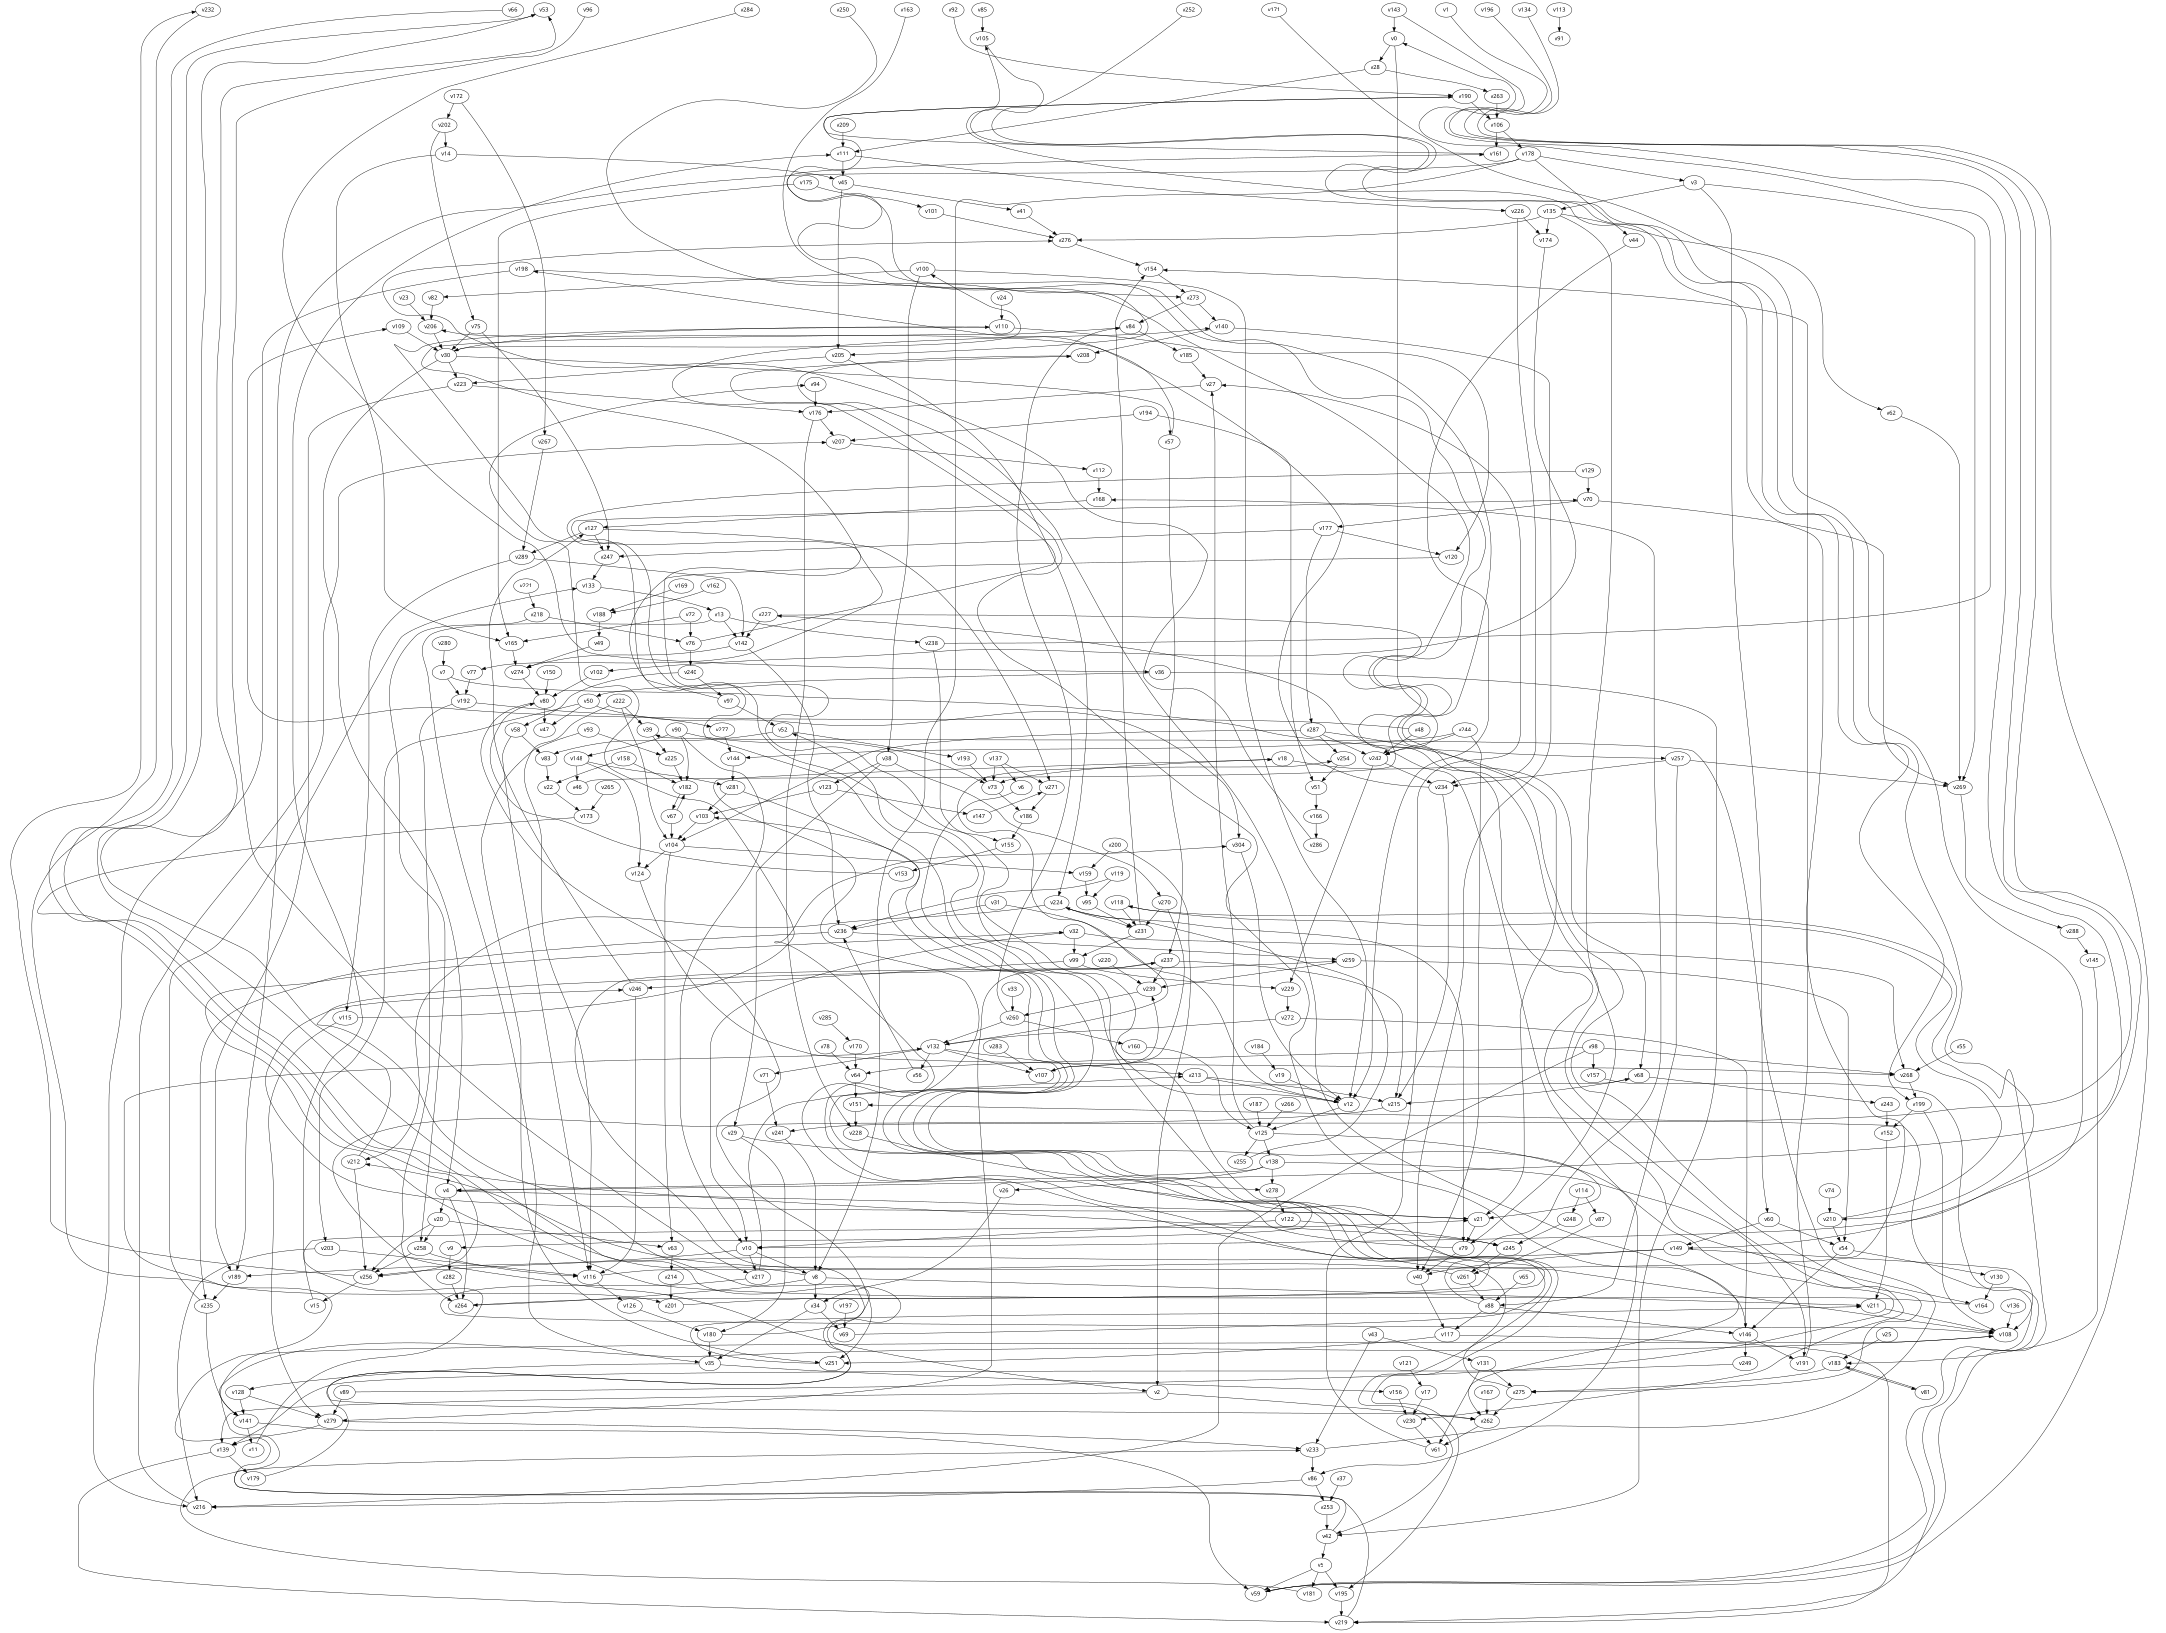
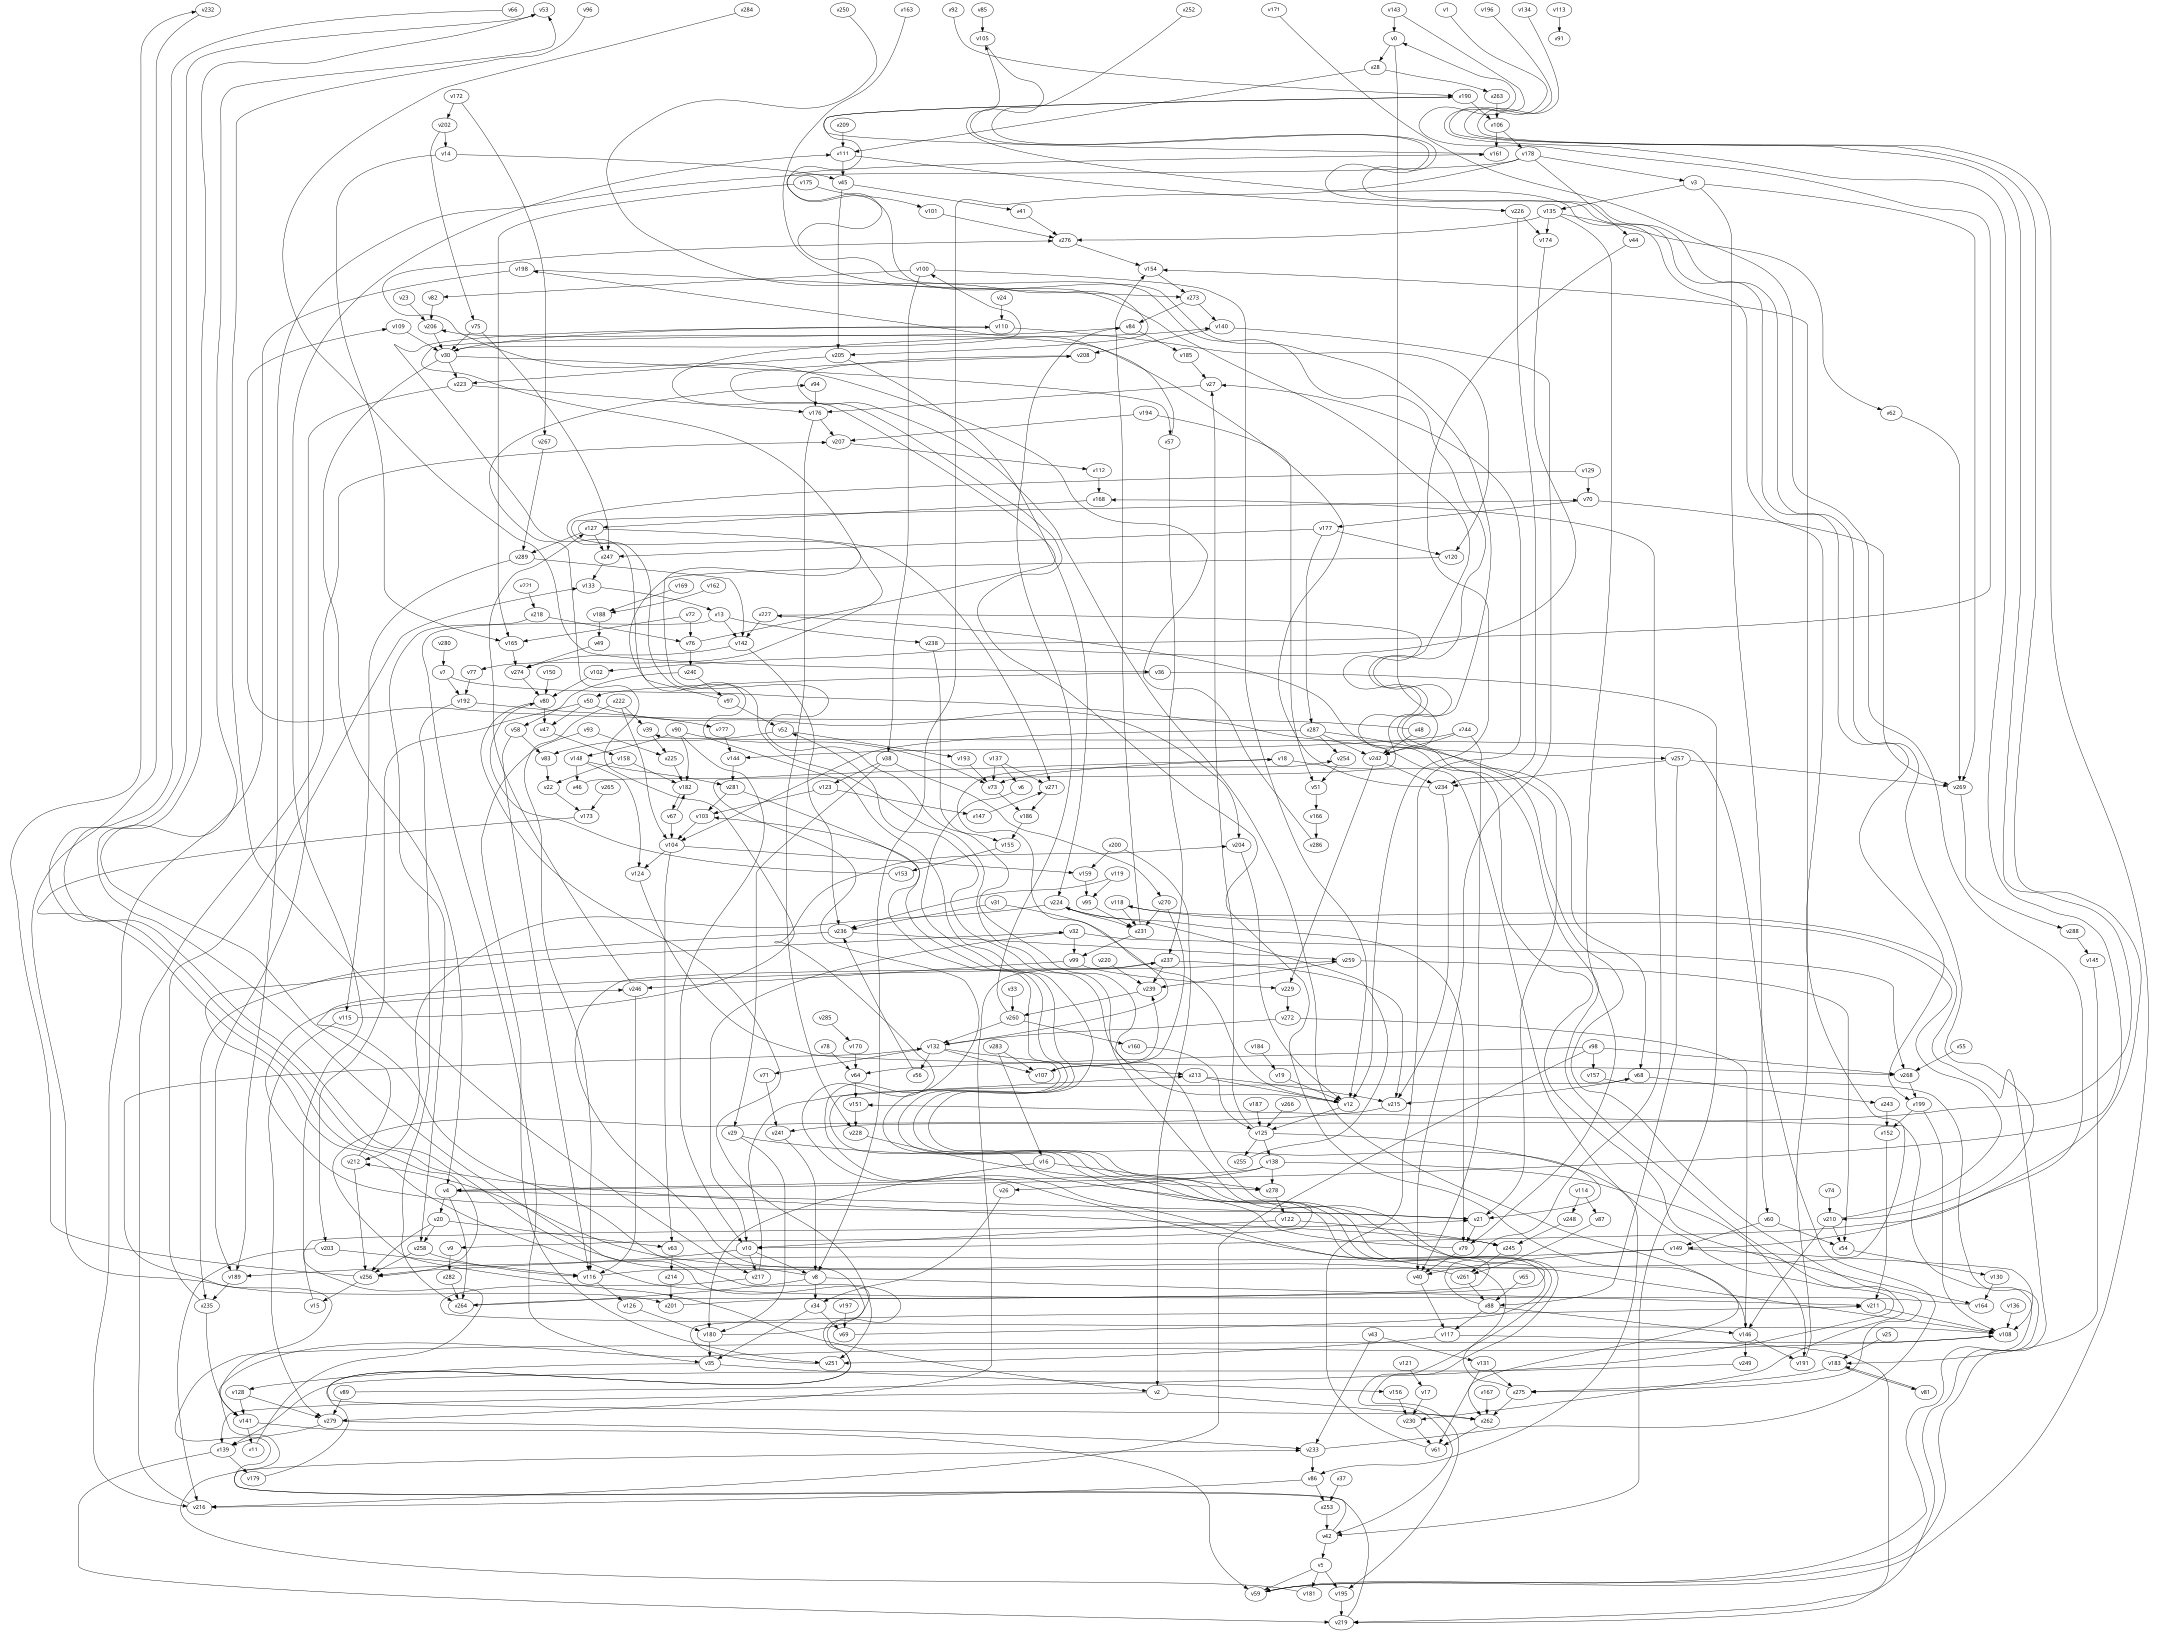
edge "v47" -> "v158": added
node "v304": label "v304" -> "v204"
node "v16": added
edge "v54" -> "v146": now "v210" -> "v146"
